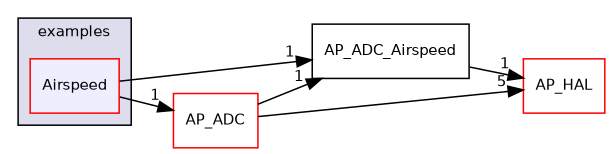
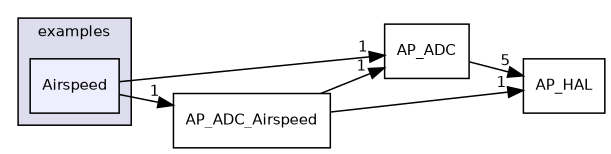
node "Airspeed": color red -> black
node "AP_HAL": color red -> black
edge "AP_ADC" -> "AP_ADC_Airspeed": reversed
node "AP_ADC": color red -> black
